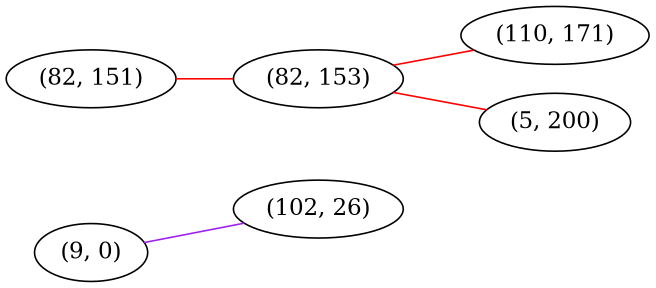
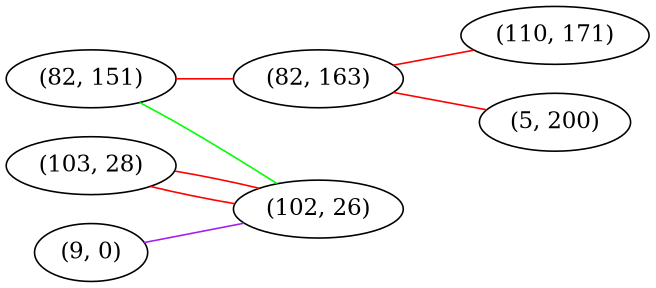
node "(82, 153)": label "(82, 153)" -> "(82, 163)"
edge "(82, 151)" -- "(102, 26)": added
node "(103, 28)": added
